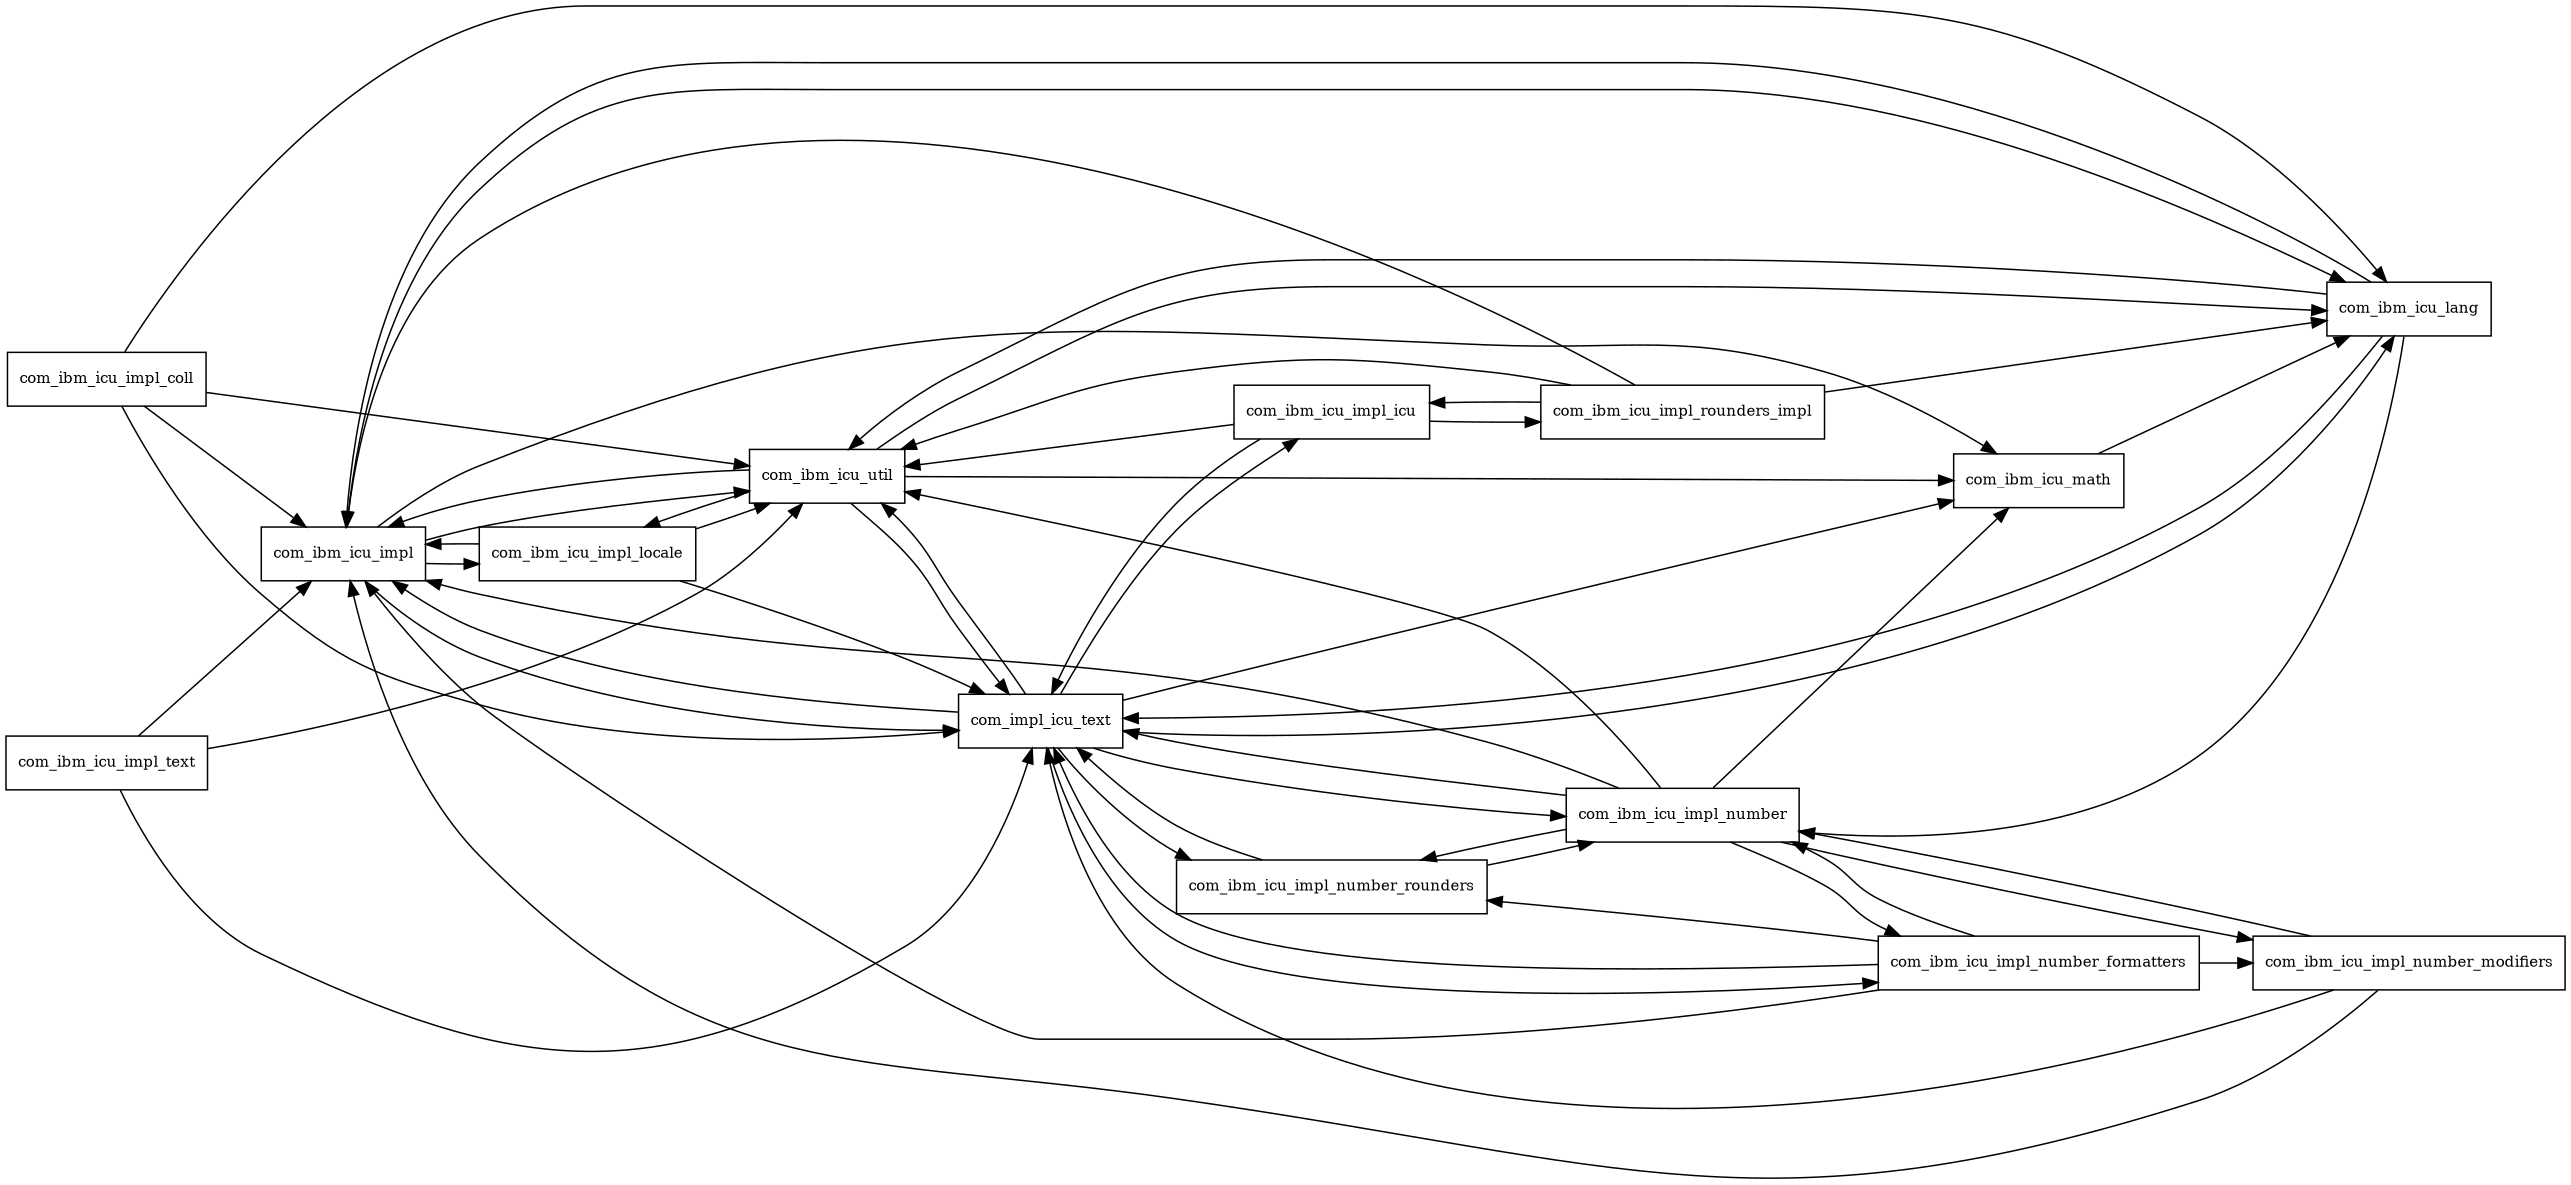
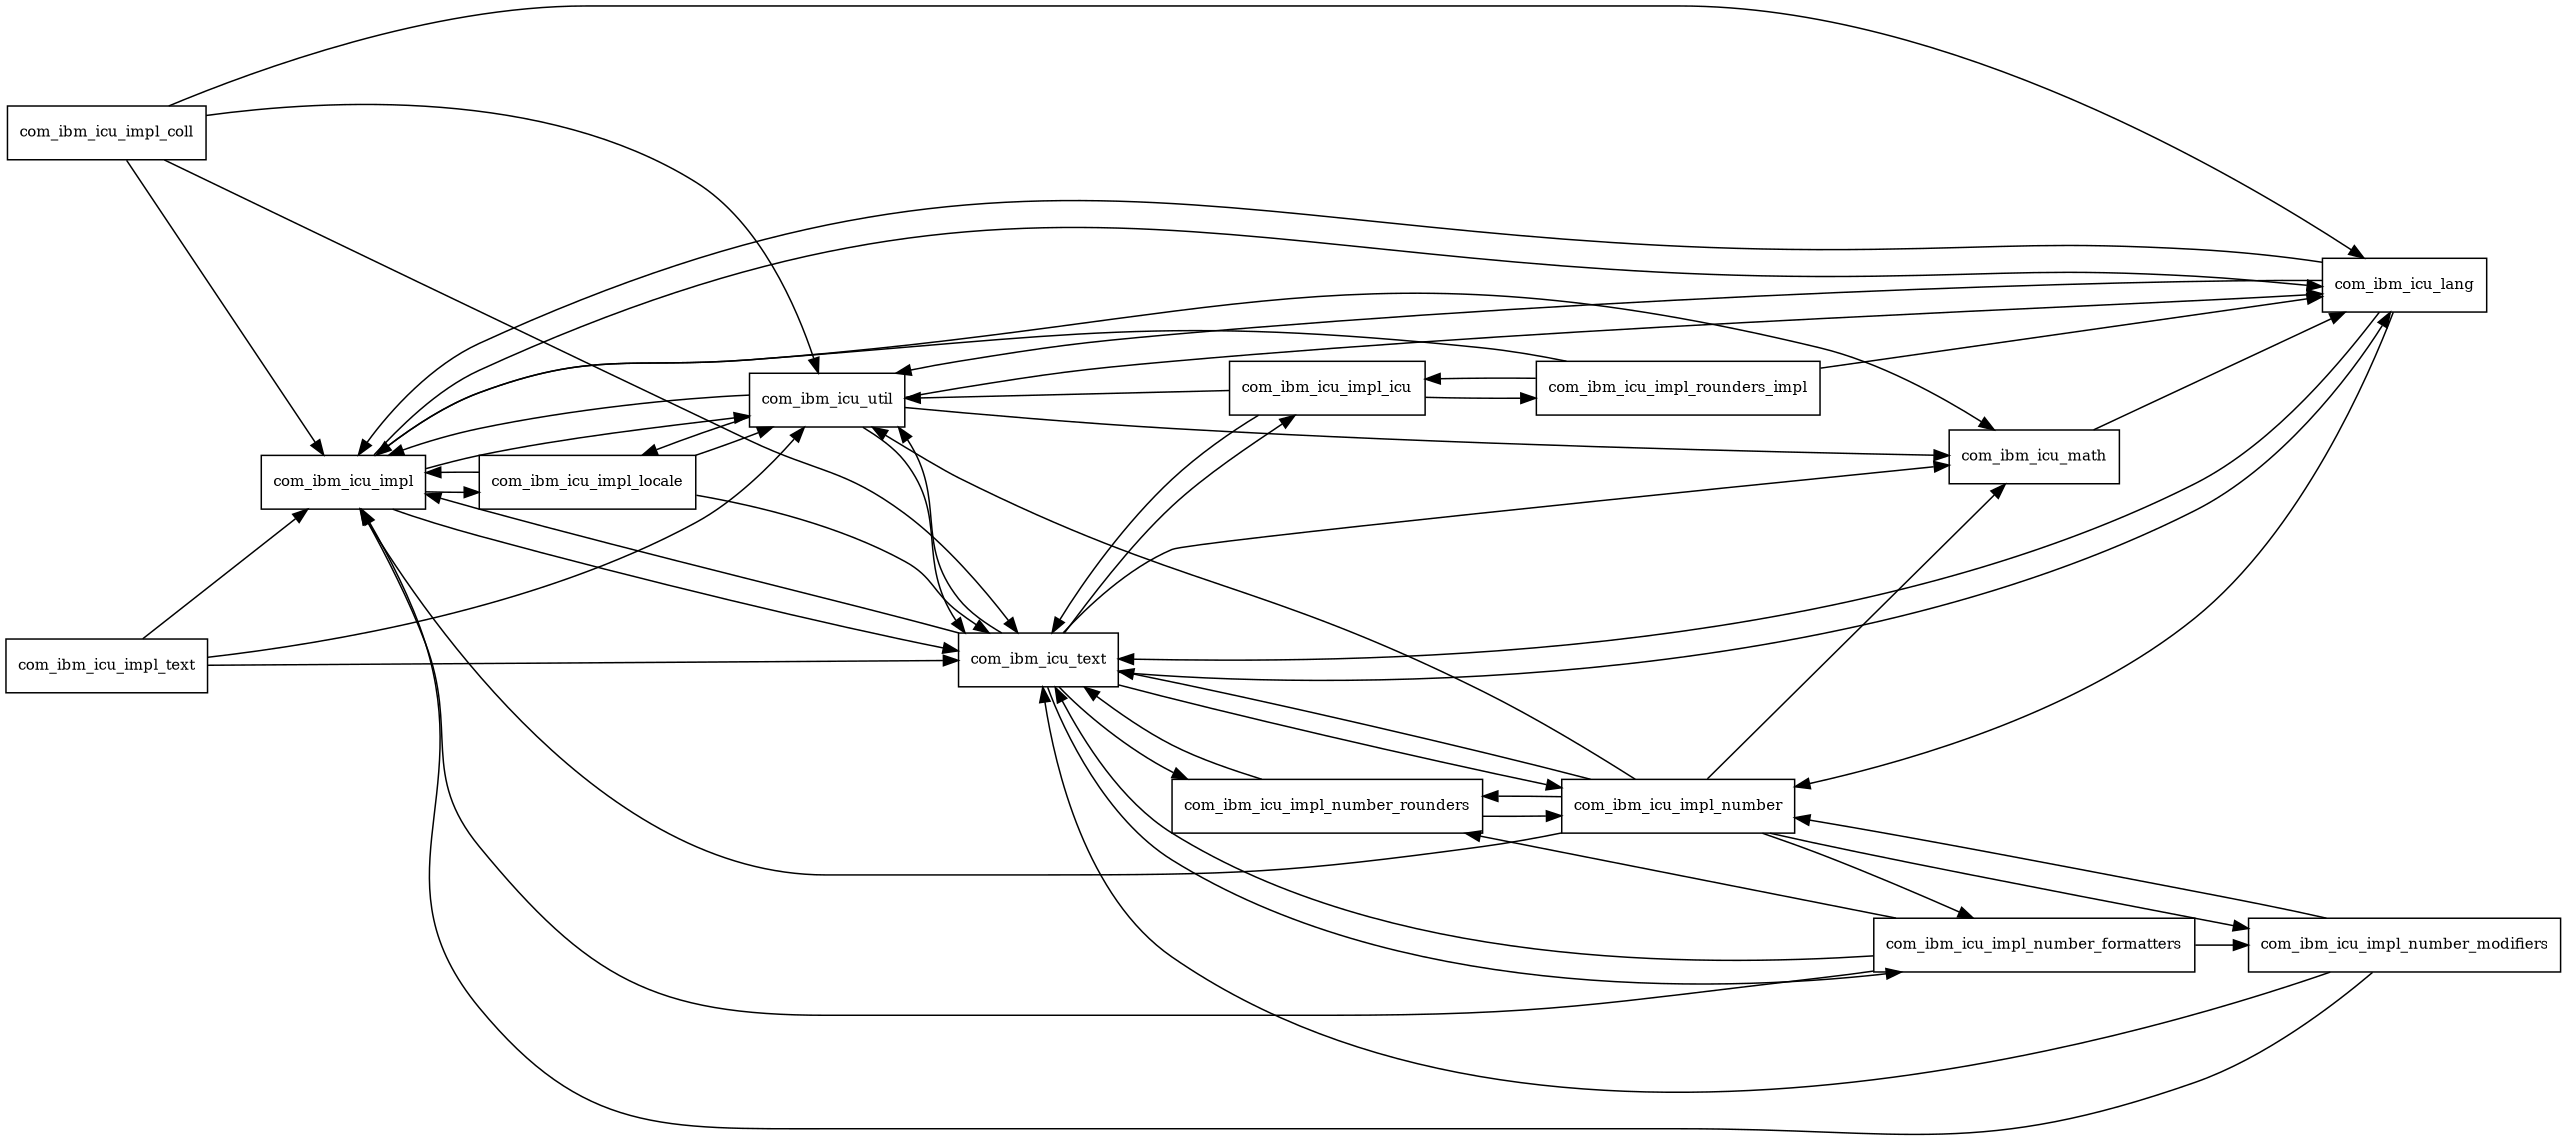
edge "com_ibm_icu_impl_rounders_impl" -> "com_ibm_icu_util": removed
node "com_impl_icu_text": label "com_impl_icu_text" -> "com_ibm_icu_text"
edge "com_ibm_icu_impl_number_formatters" -> "com_ibm_icu_impl_number": removed
